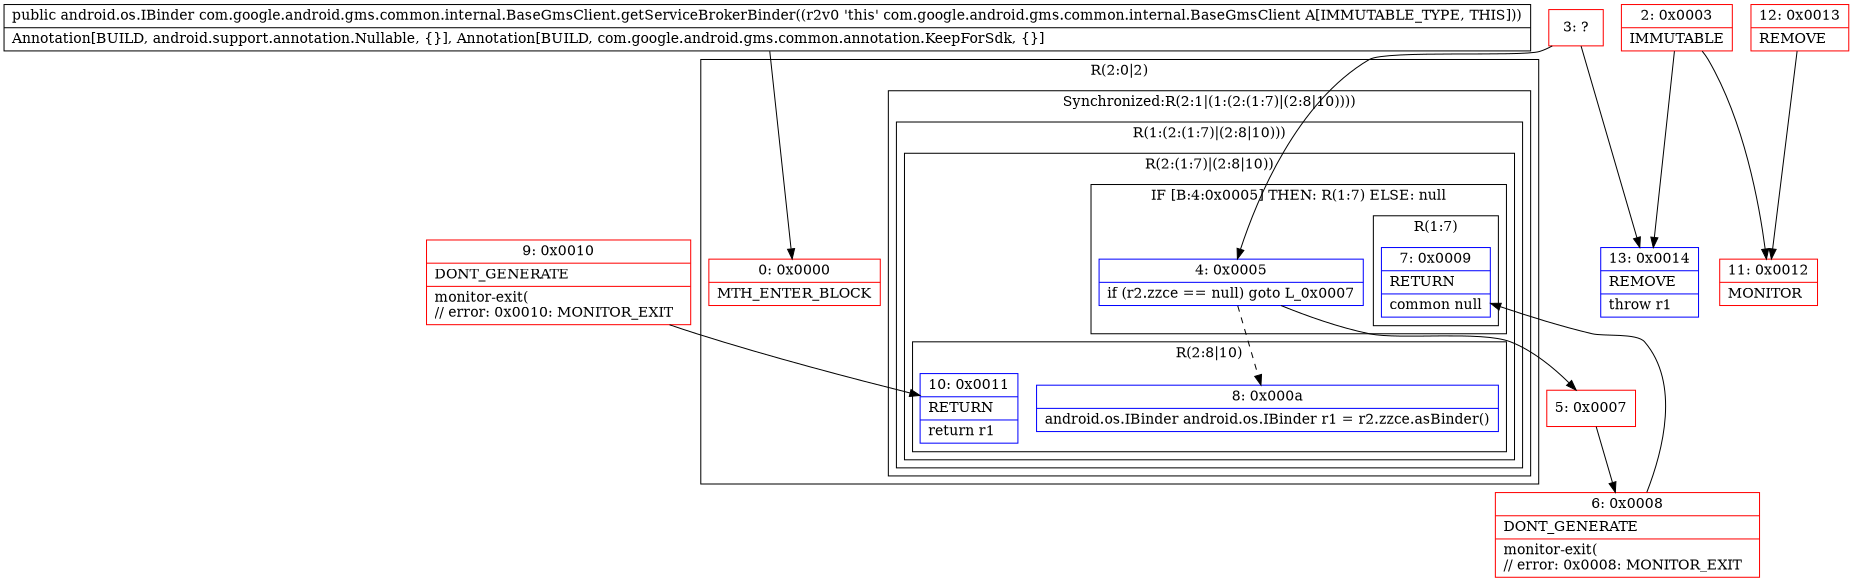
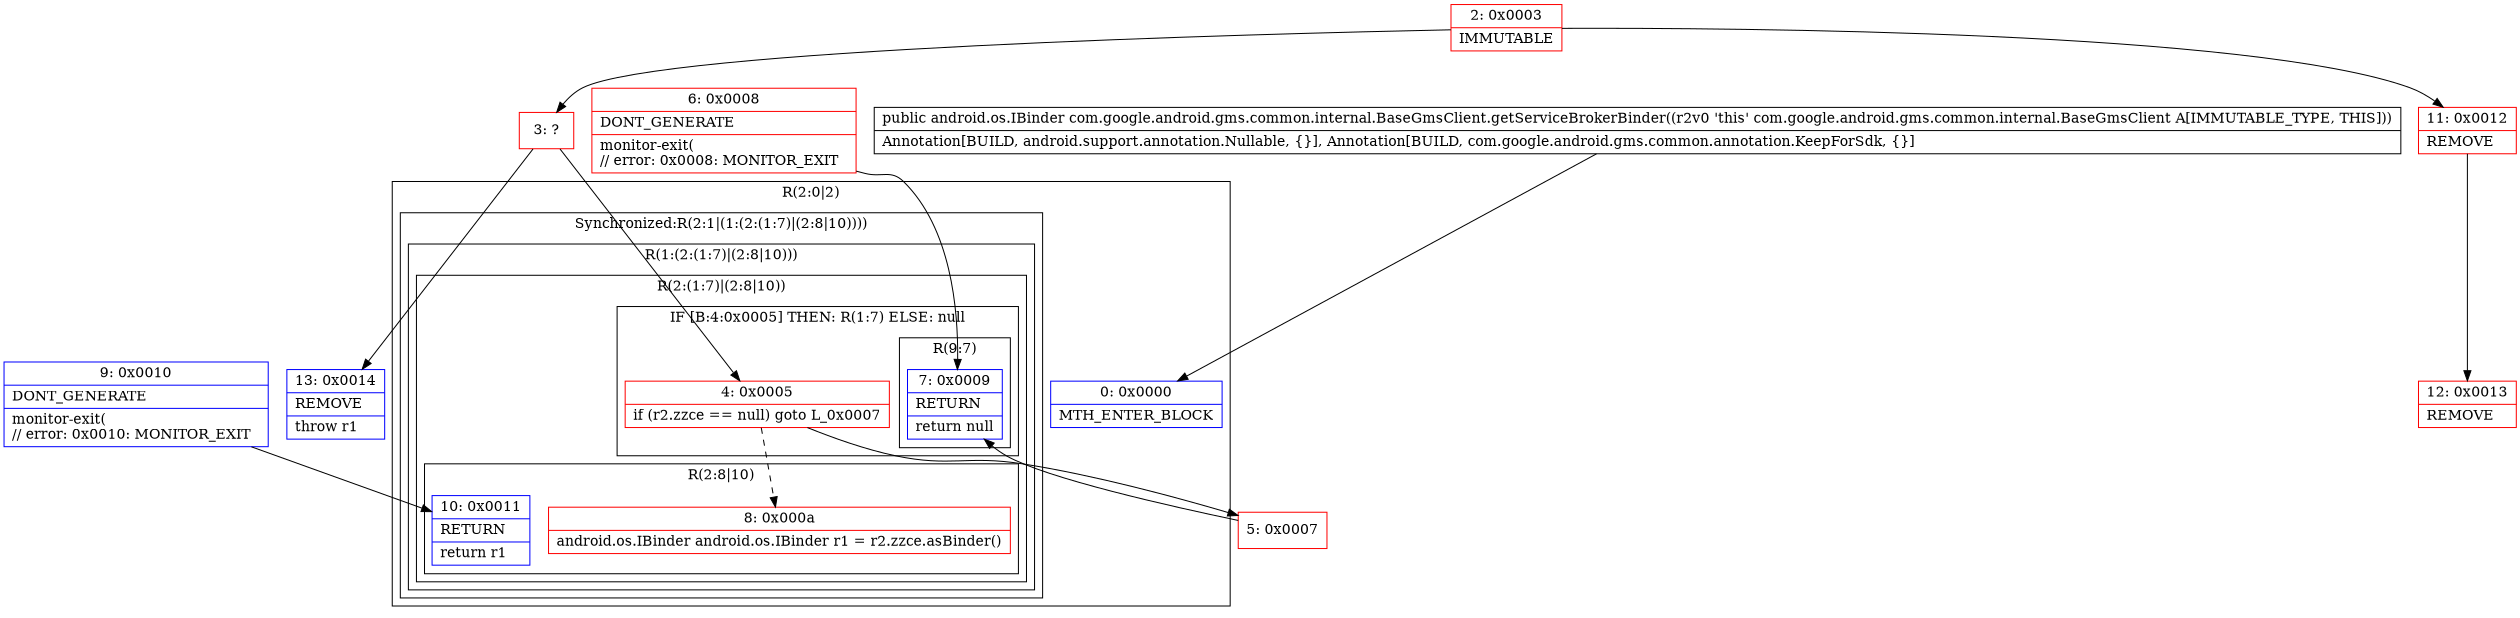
edge "2: 0x0003" -> "13: 0x0014": now "2: 0x0003" -> "3: ?"
edge "12: 0x0013" -> "11: 0x0012": reversed
cluster "R(1:7)": label "R(1:7)" -> "R(9:7)"
node "9: 0x0010": color red -> blue
node "0: 0x0000": color red -> blue
node "4: 0x0005": color blue -> red
node "11: 0x0012": text "MONITOR" -> "REMOVE"
node "7: 0x0009": text "common null" -> "return null"
node "8: 0x000a": color blue -> red
edge "5: 0x0007" -> "6: 0x0008": now "5: 0x0007" -> "7: 0x0009"
